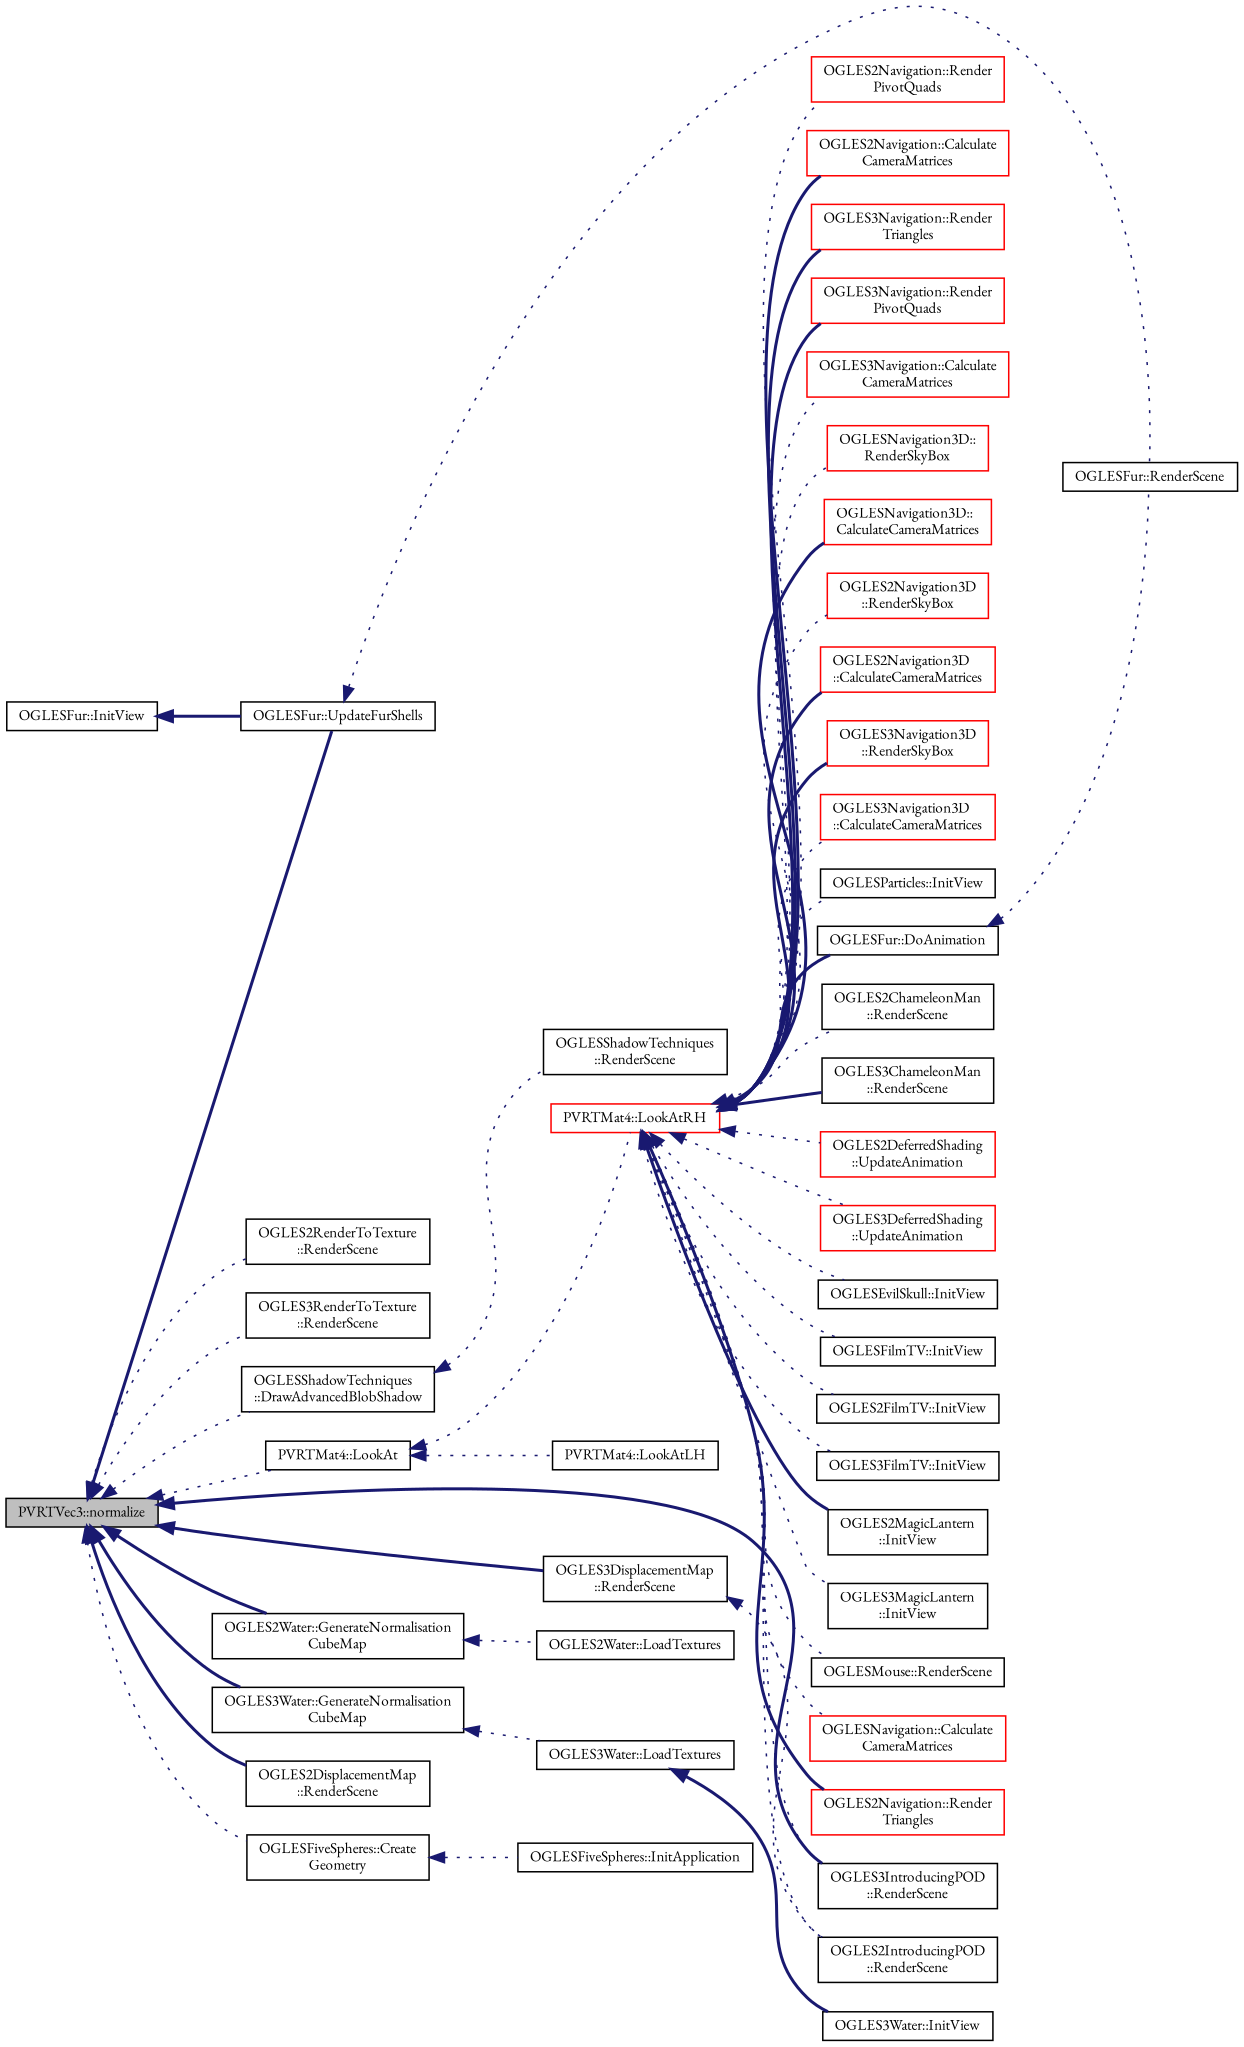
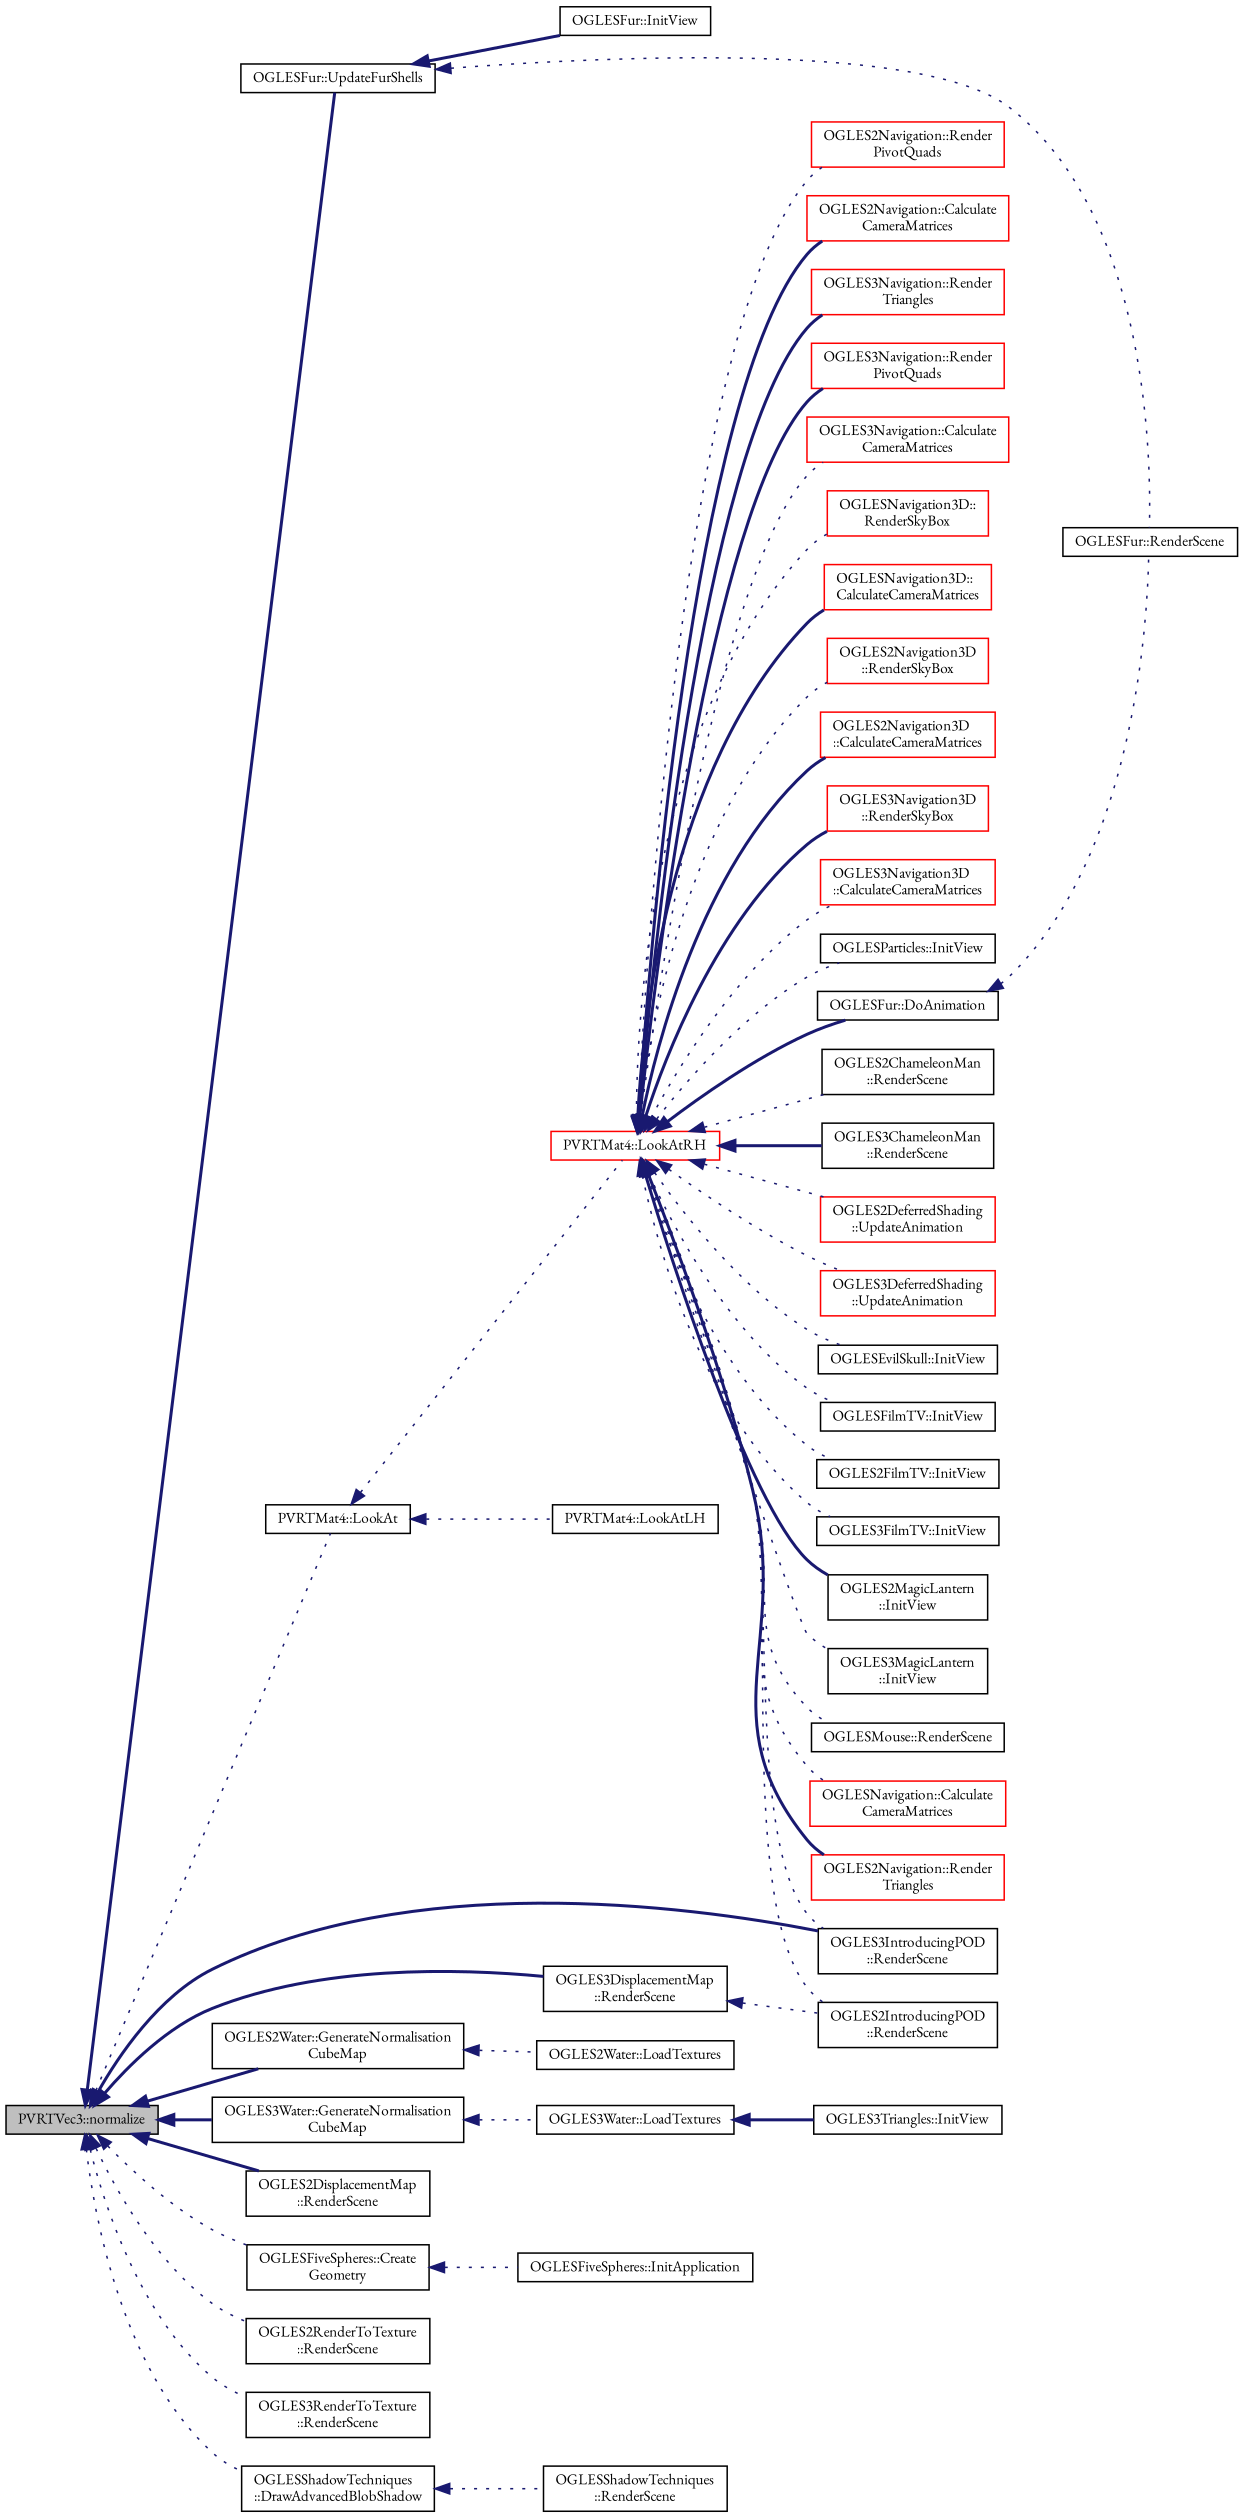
edge "OGLESFur::UpdateFurShells" -> "OGLESFur::InitView": reversed
node "OGLES3Water::InitView": label "OGLES3Water::InitView" -> "OGLES3Triangles::InitView"
